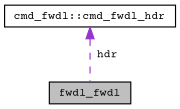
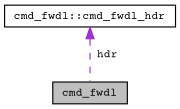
node "fwdl_fwdl": label "fwdl_fwdl" -> "cmd_fwdl"
